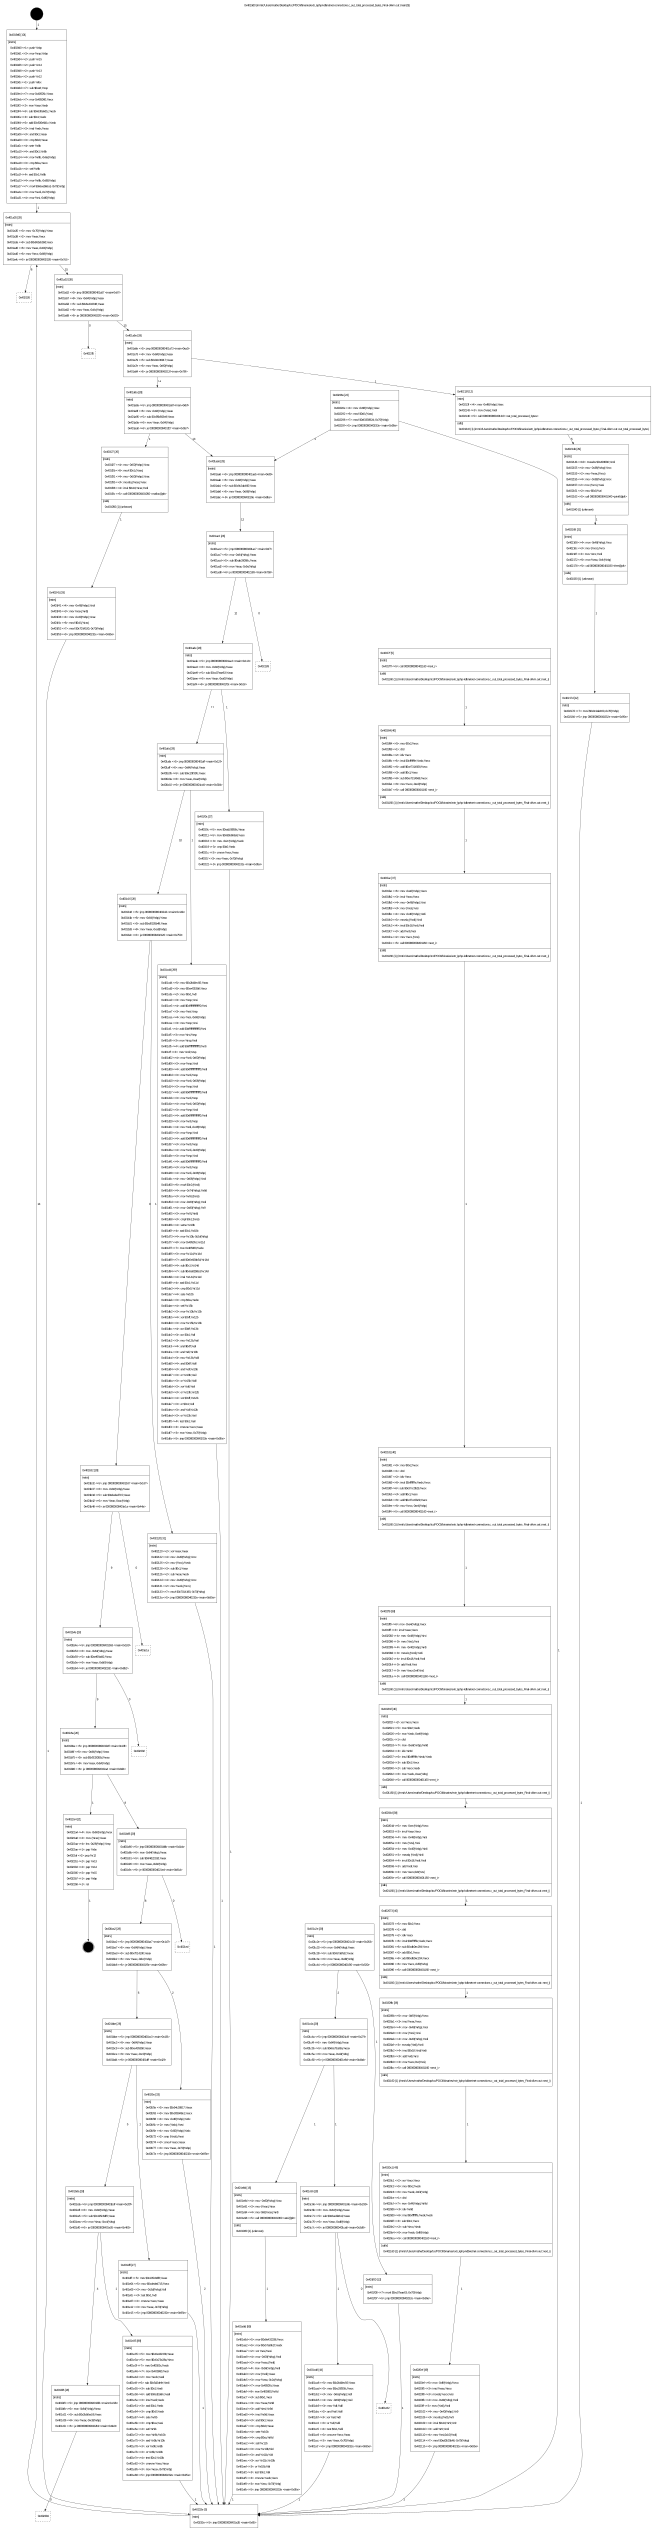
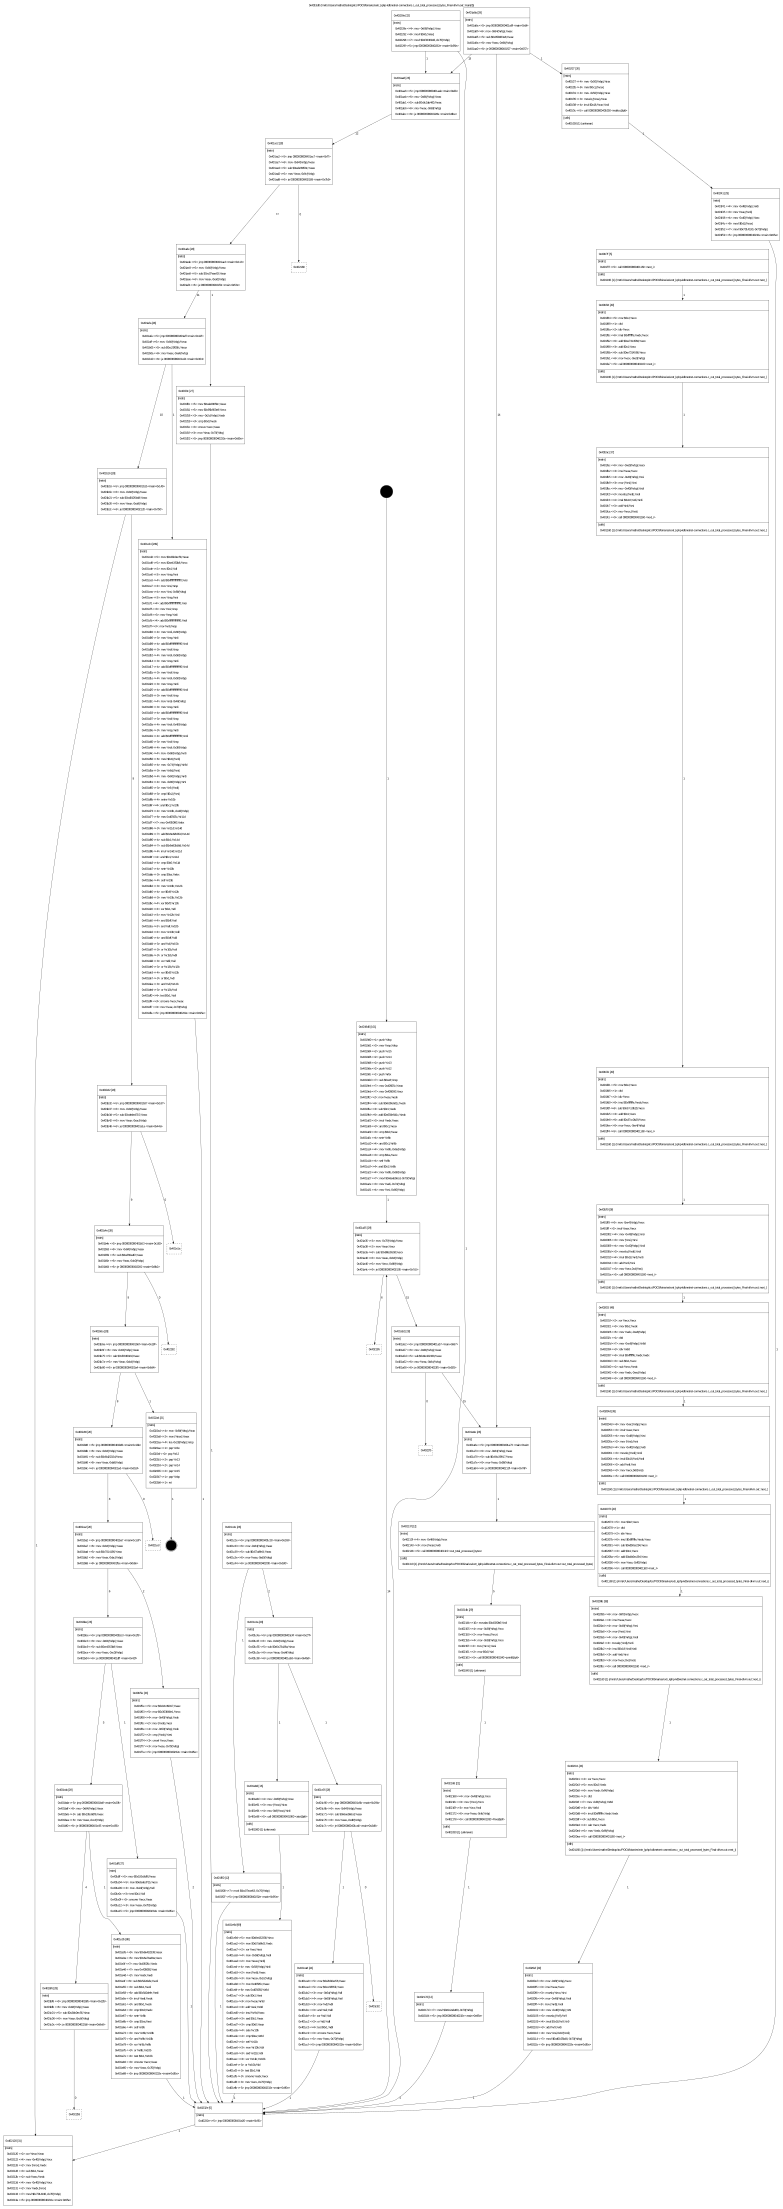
edge "0x401a6e [28]" -> "0x401a8a [28]": reversed
edge "0x402120 [31]" -> "0x40232e [5]": reversed
